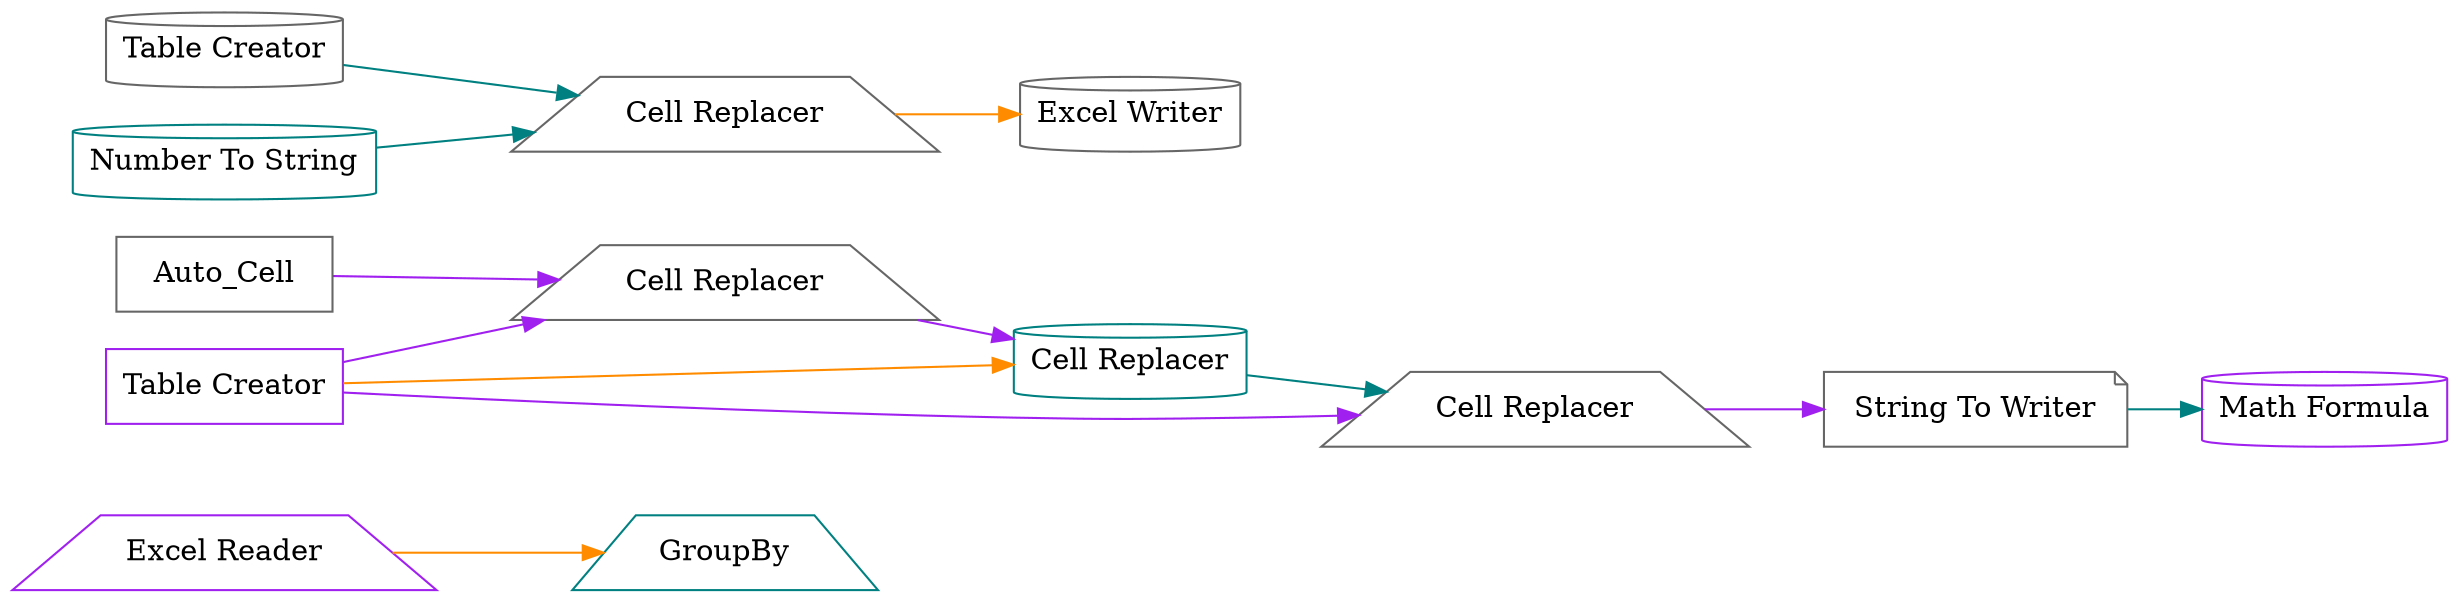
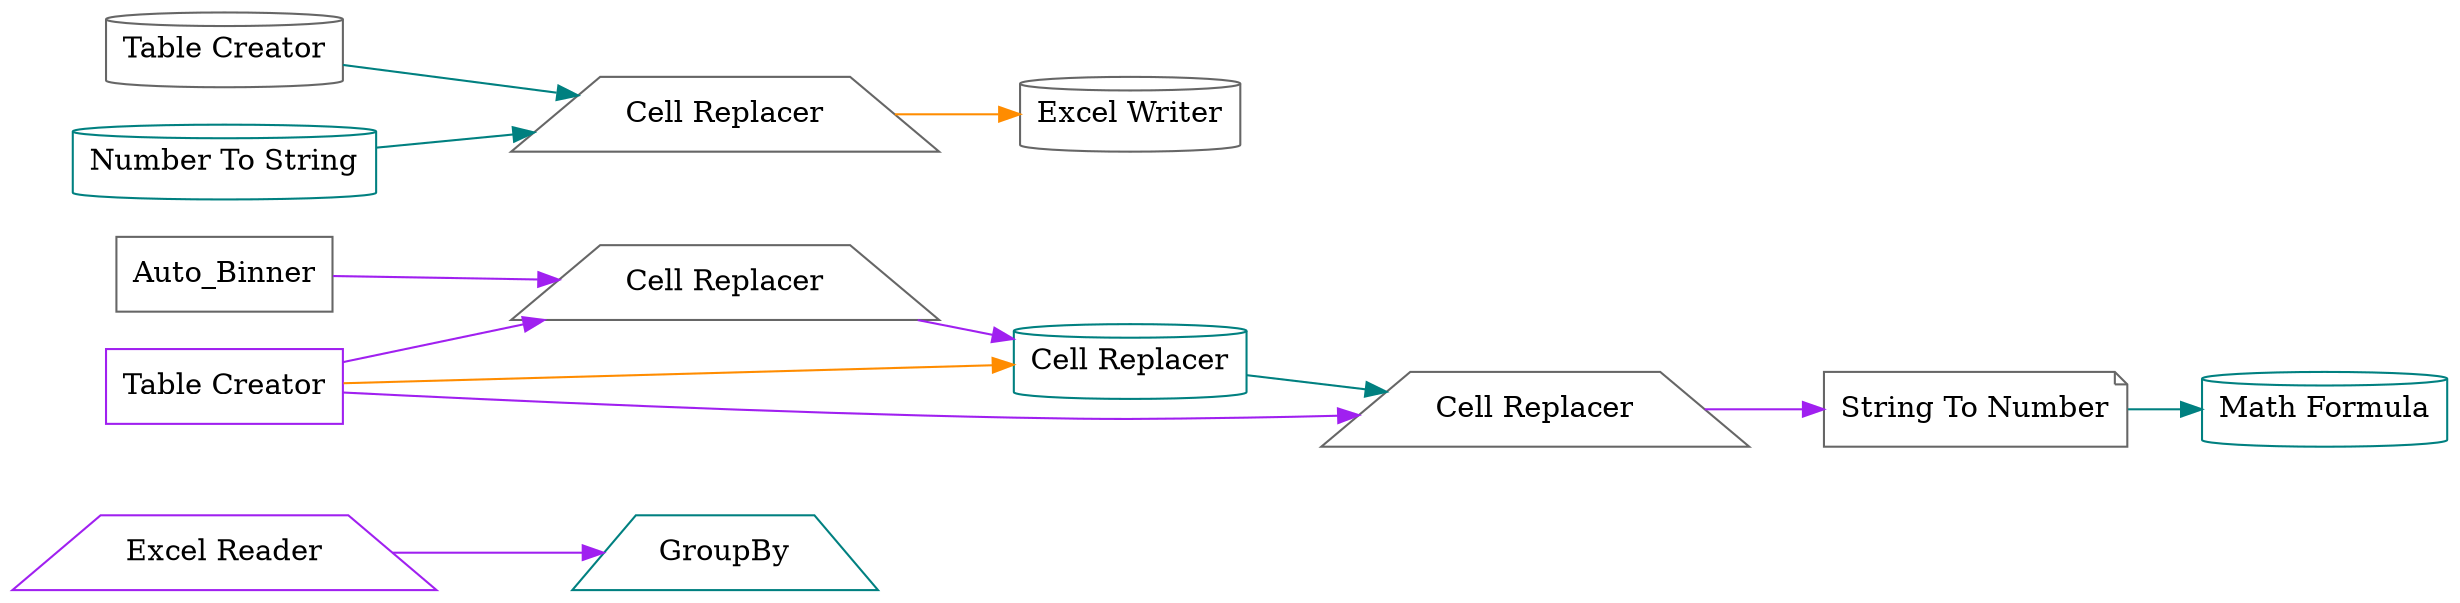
node "Auto_Cell": label "Auto_Cell" -> "Auto_Binner"
node "String To Writer": label "String To Writer" -> "String To Number"
node "Math Formula": color purple -> teal
edge "Excel Reader" -> "GroupBy": color darkorange -> purple
